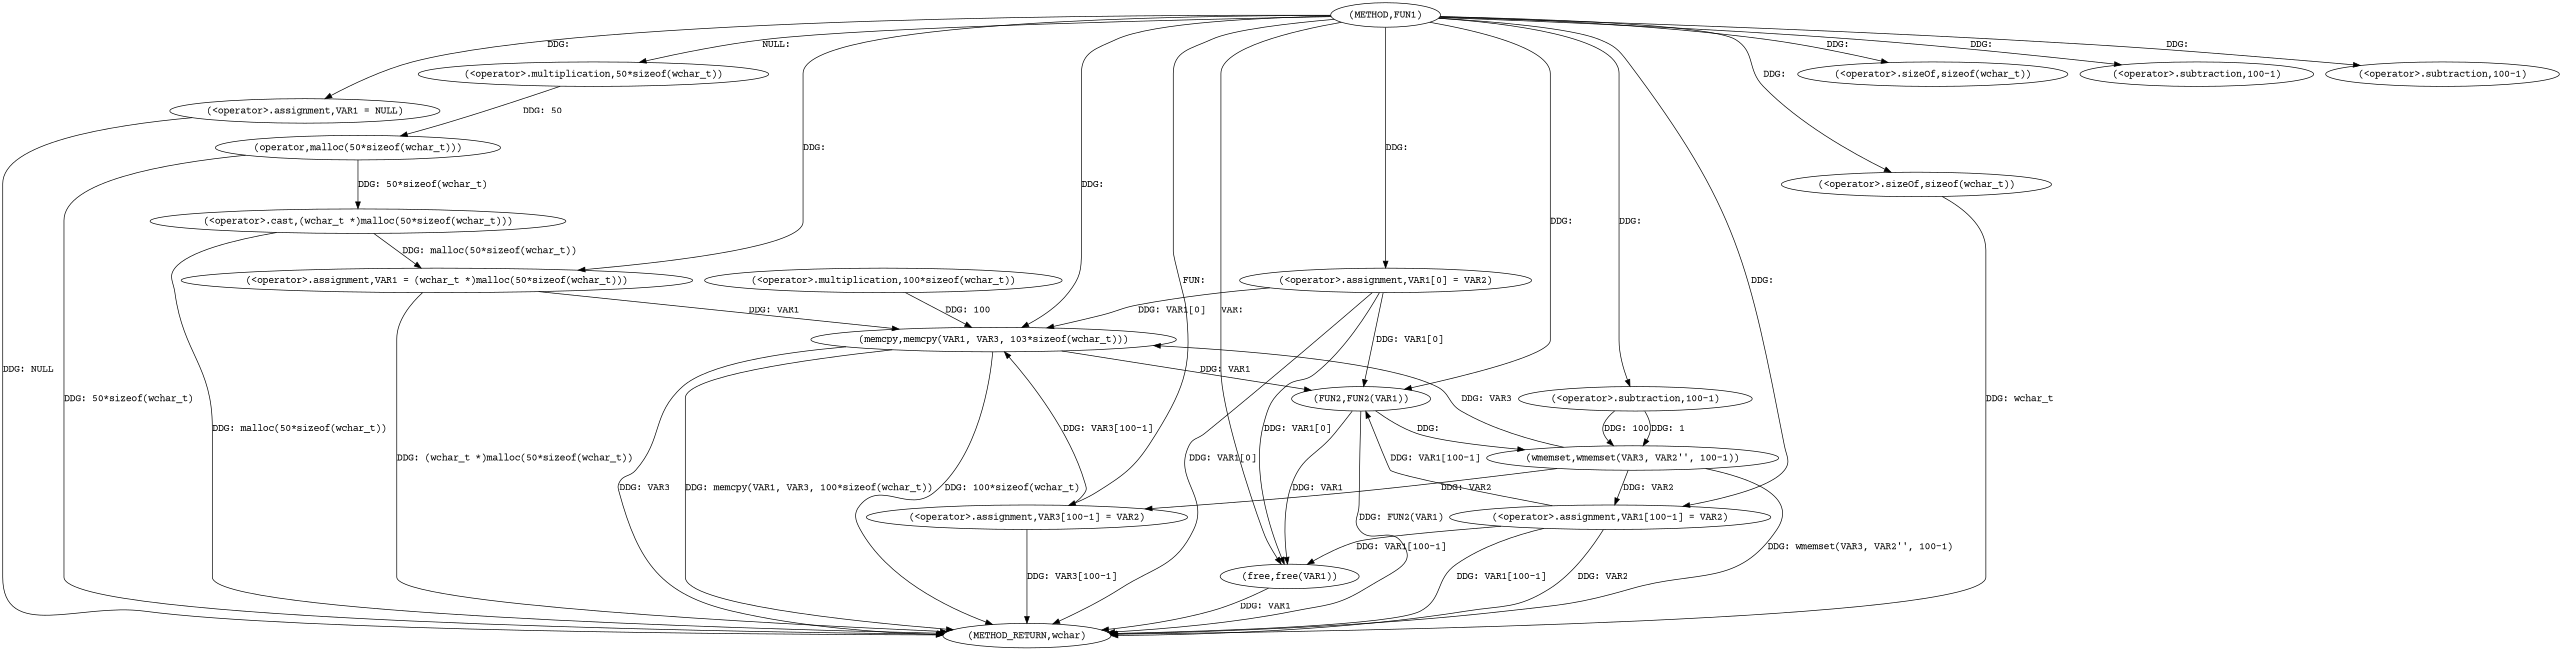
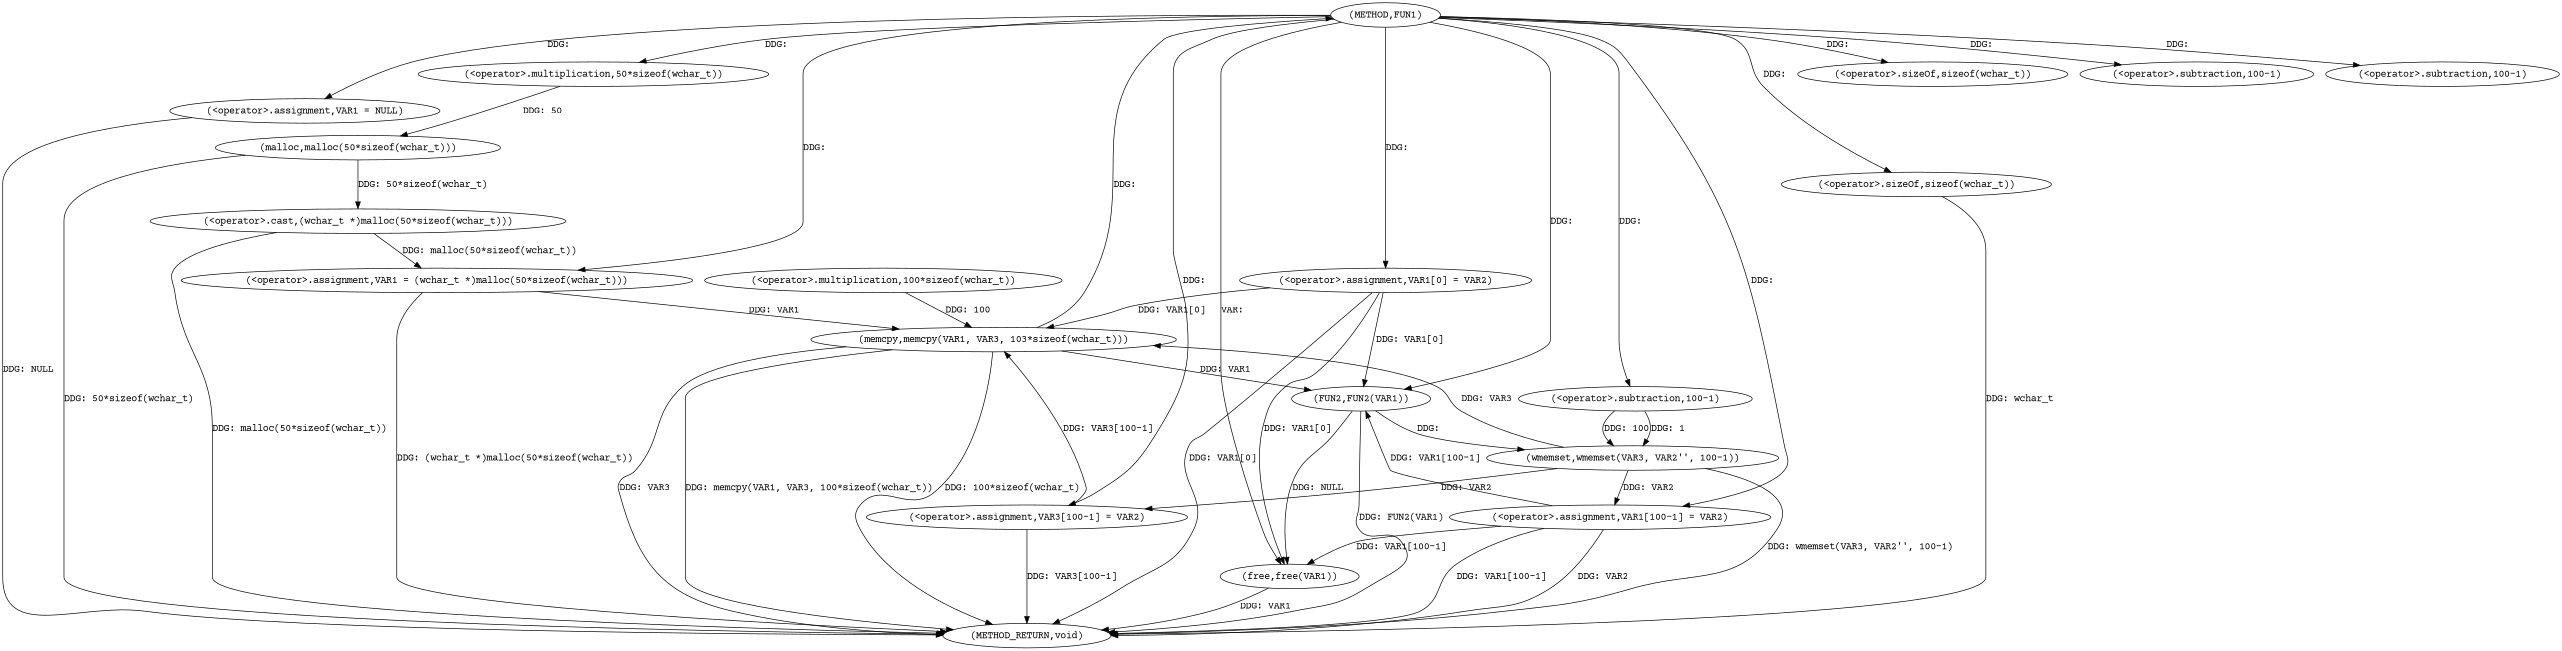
edge "(METHOD,FUN1)" -> "(<operator>.multiplication,50*sizeof(wchar_t))": label "NULL: " -> "DDG: "
edge "(METHOD,FUN1)" -> "(memcpy,memcpy(VAR1, VAR3, 103*sizeof(wchar_t)))": reversed
node "(operator,malloc(50*sizeof(wchar_t)))": label "(operator,malloc(50*sizeof(wchar_t)))" -> "(malloc,malloc(50*sizeof(wchar_t)))"
edge "(METHOD,FUN1)" -> "(<operator>.assignment,VAR3[100-1] = VAR2)": label "FUN: " -> "DDG: "
edge "(FUN2,FUN2(VAR1))" -> "(free,free(VAR1))": label "DDG: VAR1" -> "DDG: NULL"
node "(METHOD_RETURN,wchar)": label "(METHOD_RETURN,wchar)" -> "(METHOD_RETURN,void)"
